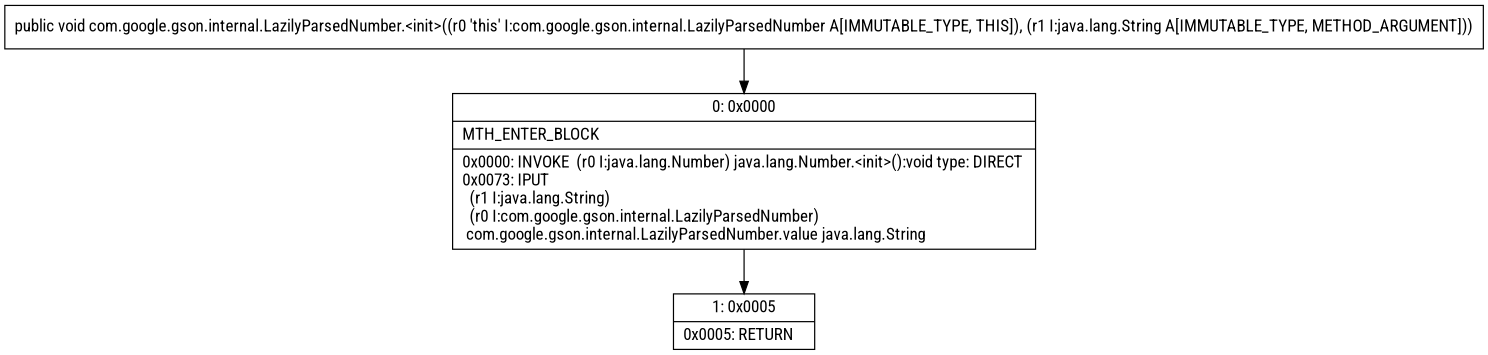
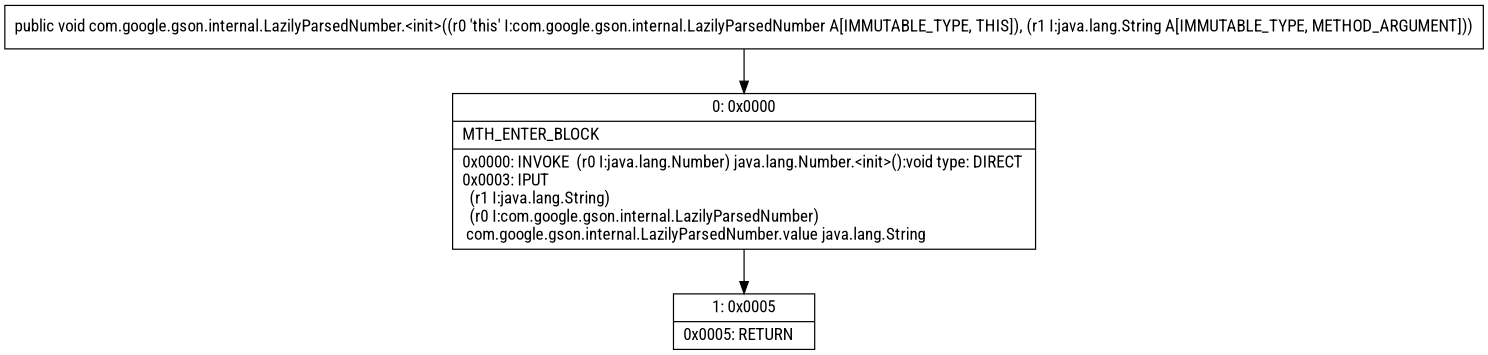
node "0: 0x0000": text "0x0073: IPUT" -> "0x0003: IPUT"
